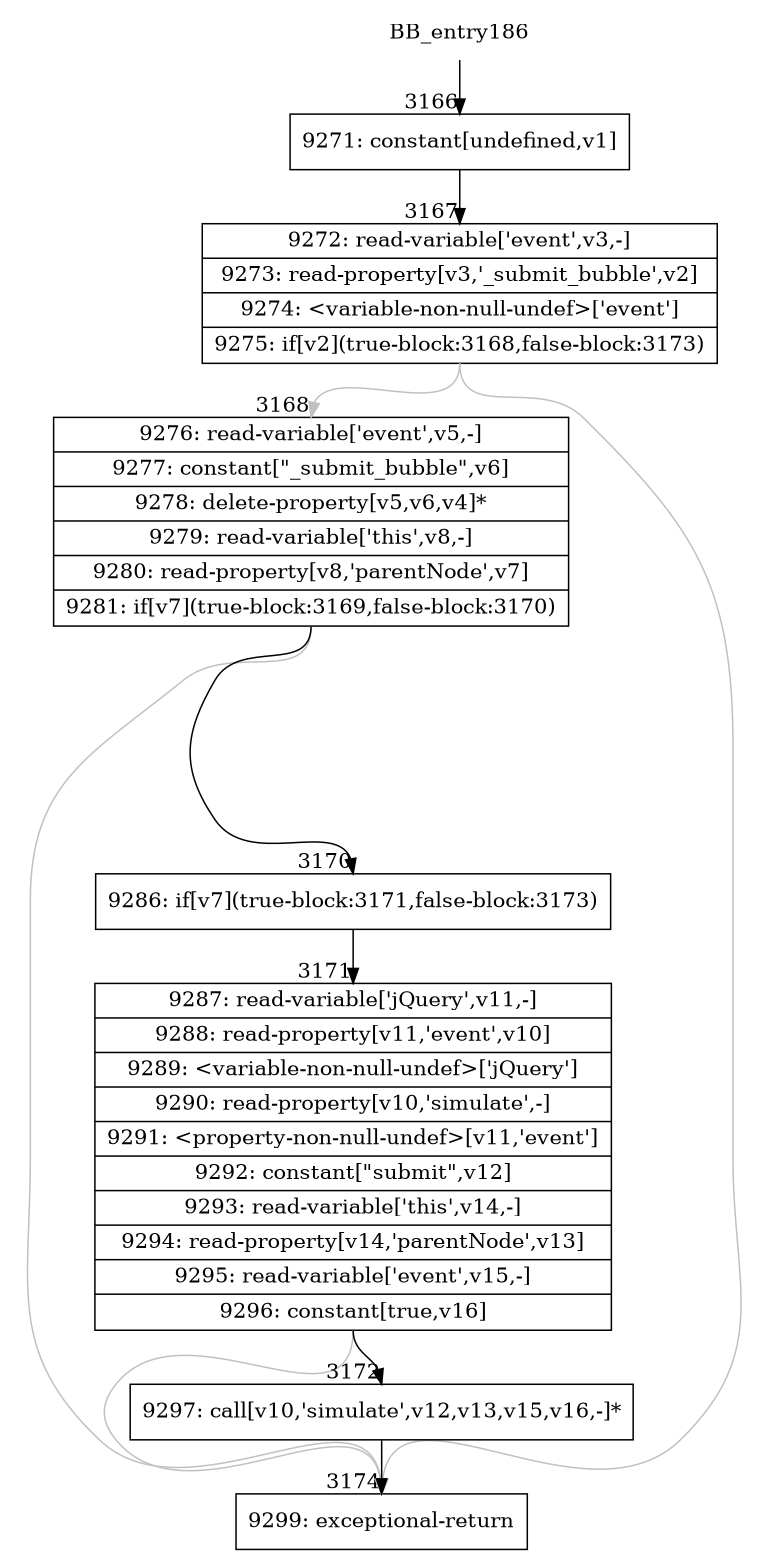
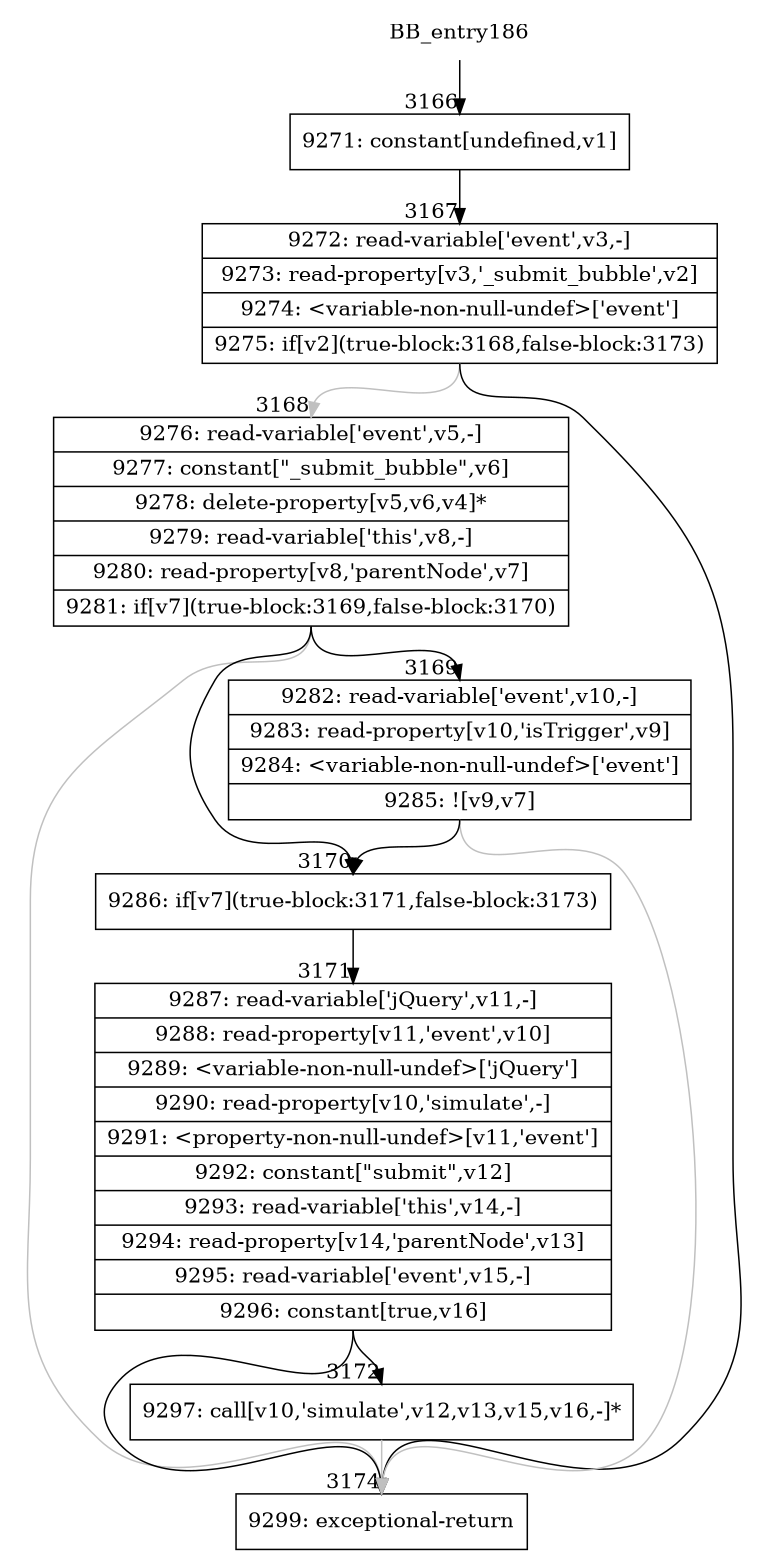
node "9282: read-variable['event',v10,-]": added
edge "9272: read-variable['event',v3,-]" -> "9299: exceptional-return": color gray -> black
edge "9287: read-variable['jQuery',v11,-]" -> "9299: exceptional-return": color gray -> black
edge "9297: call[v10,'simulate',v12,v13,v15,v16,-]*" -> "9299: exceptional-return": color black -> gray
